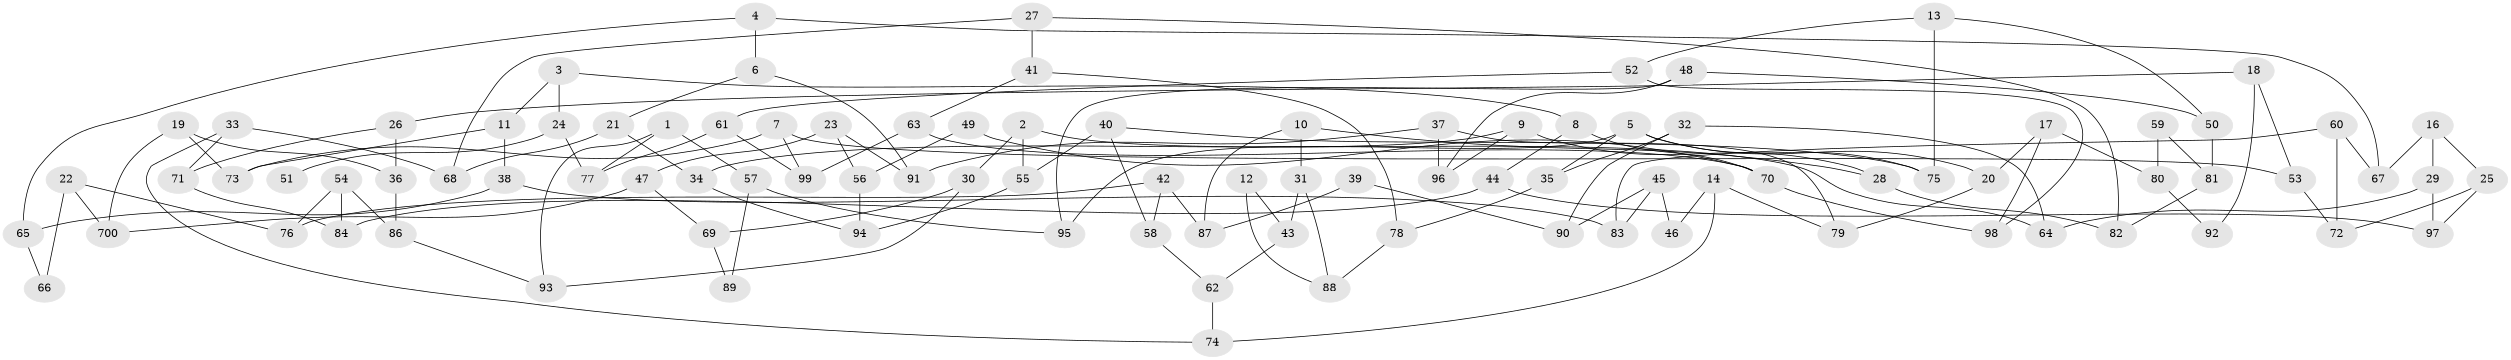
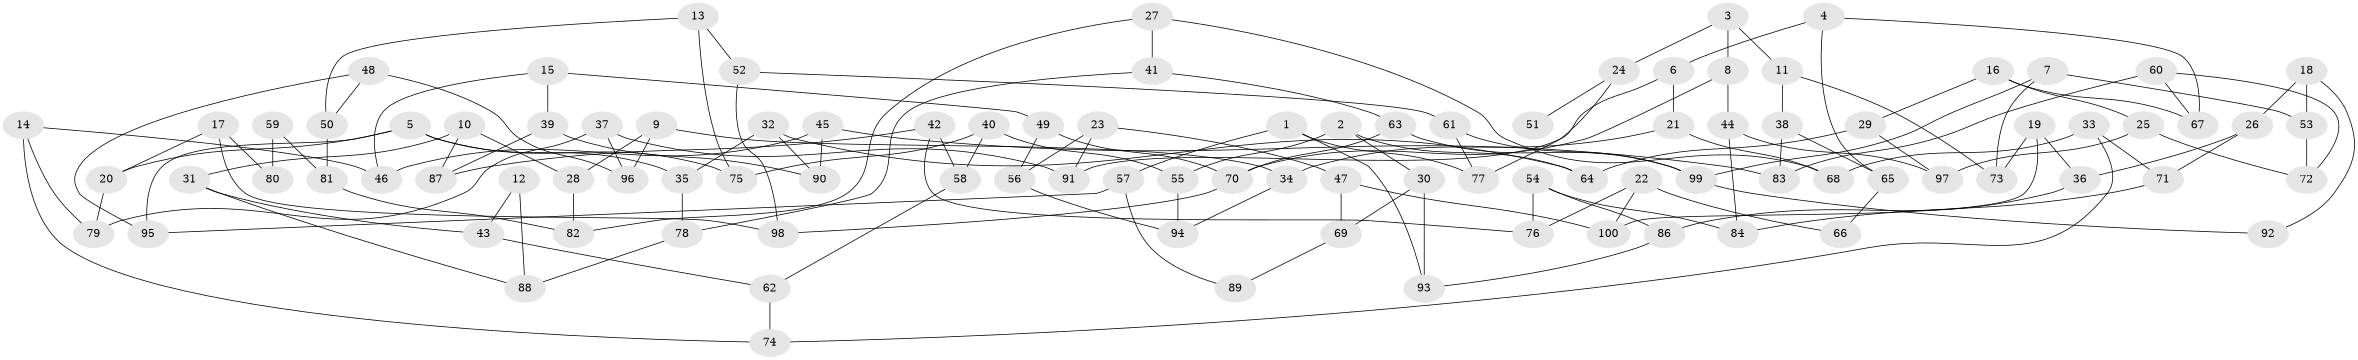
node "15": added
edge "80" -- "92": now "99" -- "92"
node "700": label "700" -> "100"
